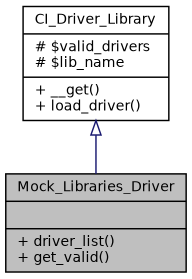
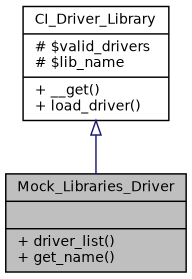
node "Mock_Libraries_Driver": text "+ get_valid()" -> "+ get_name()"
